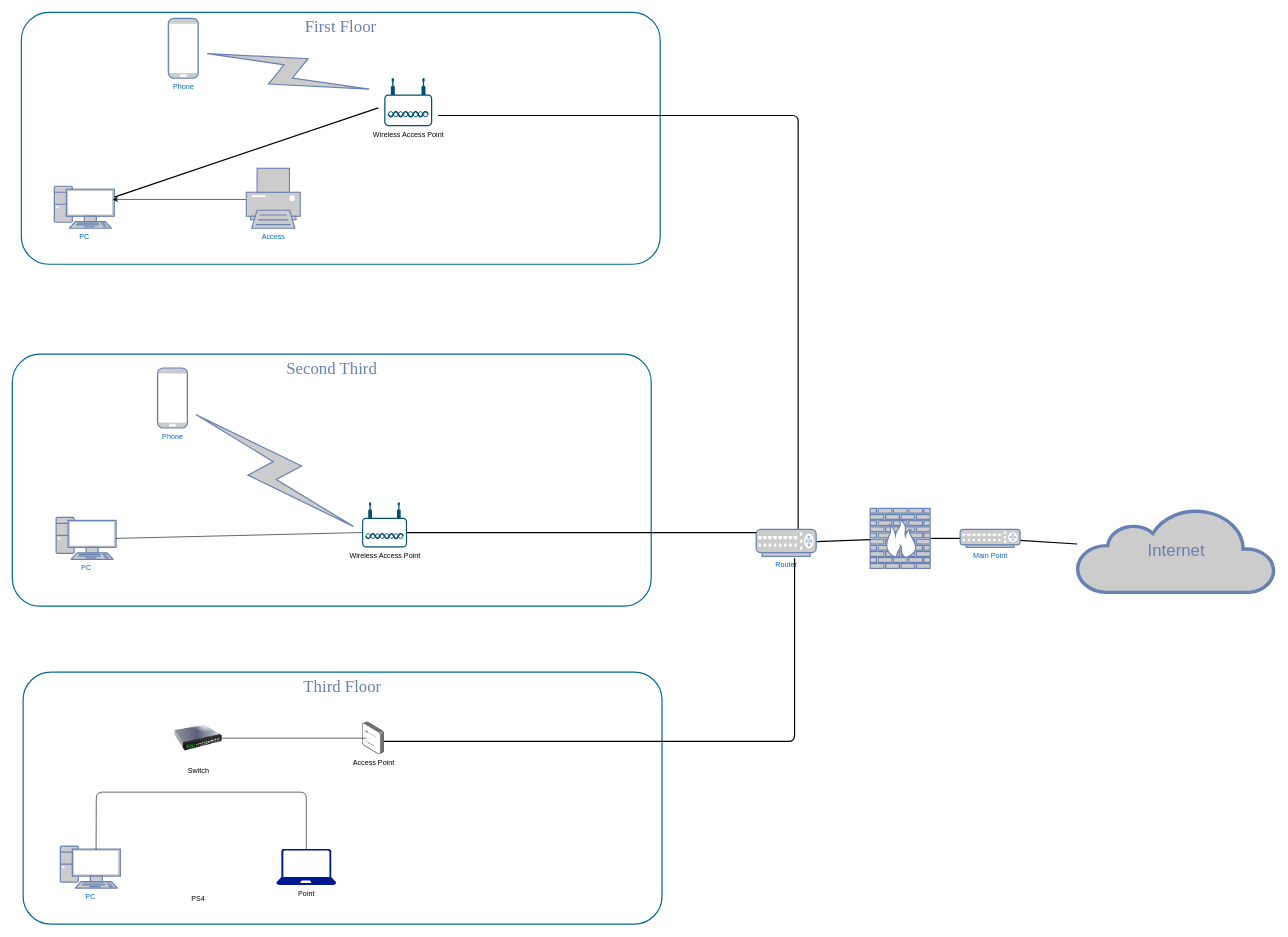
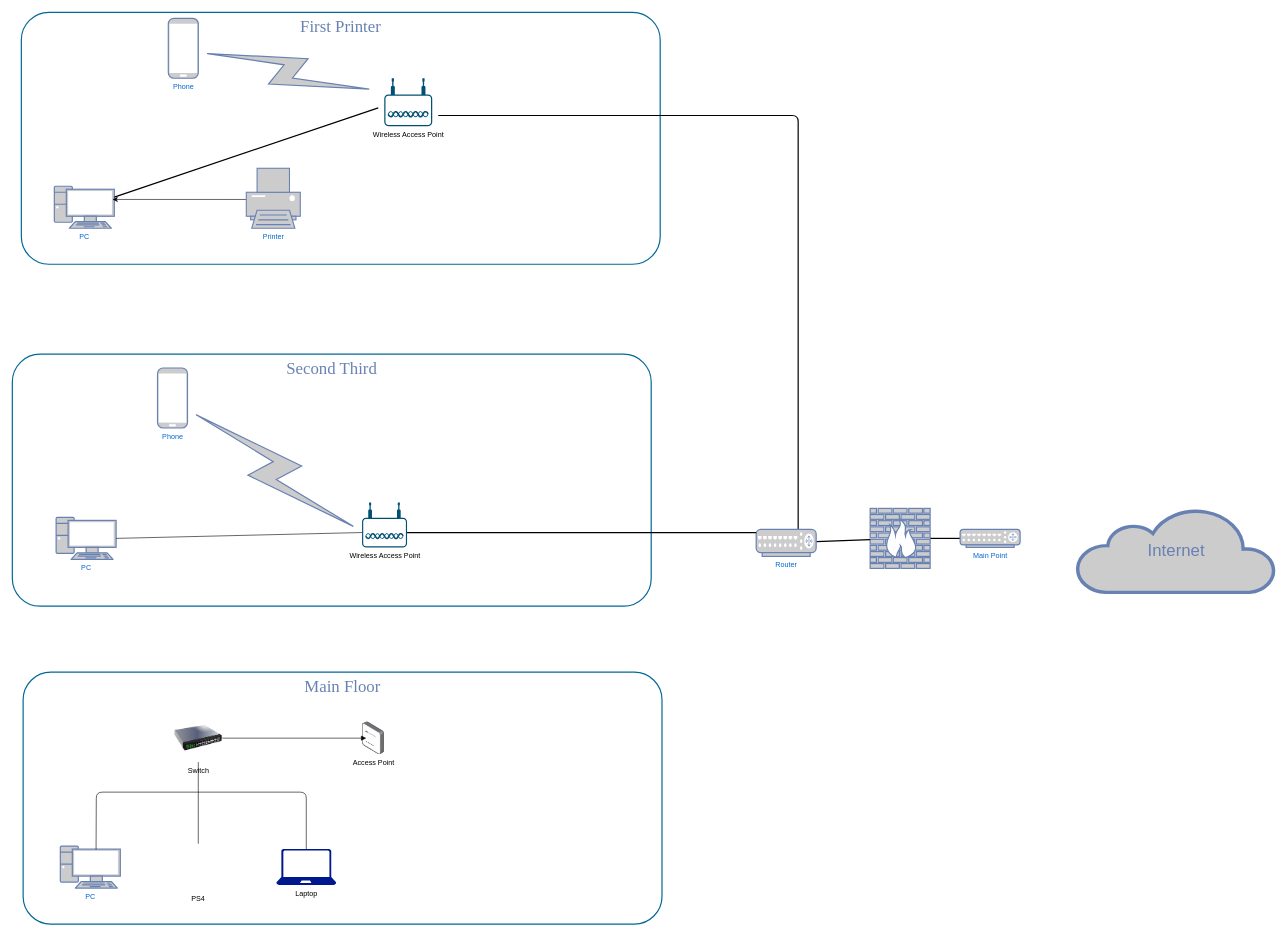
node "First Floor": label "First Floor" -> "First Printer"
node "Access": label "Access" -> "Printer"
edge "Main Point" -- "Internet": removed
node "Third Floor": label "Third Floor" -> "Main Floor"
edge "Switch" -- "Access Point": arrowhead none -> block
edge "Router" -- "Access Point": removed
edge "Switch" -- "PS4": added
node "Point": label "Point" -> "Laptop"
